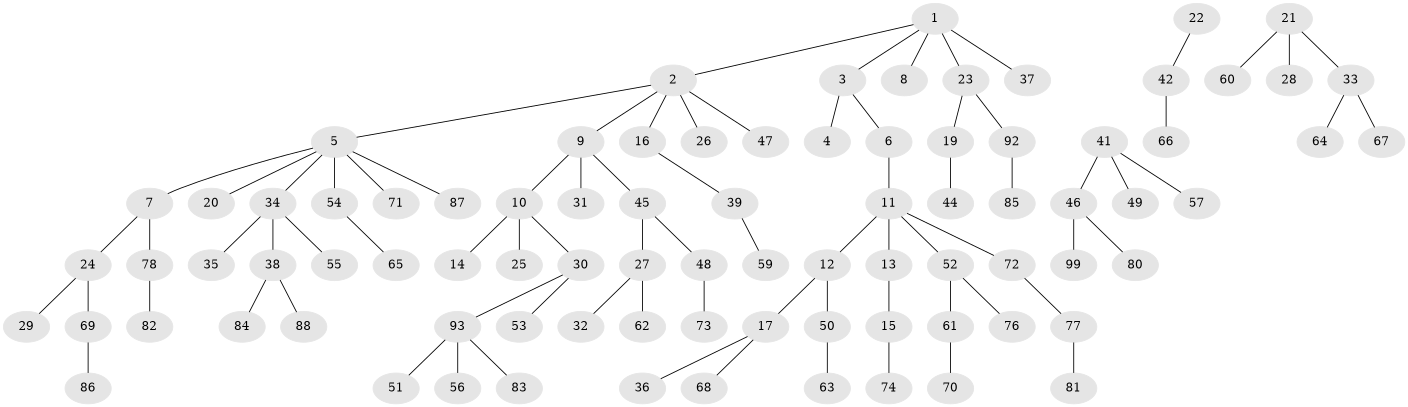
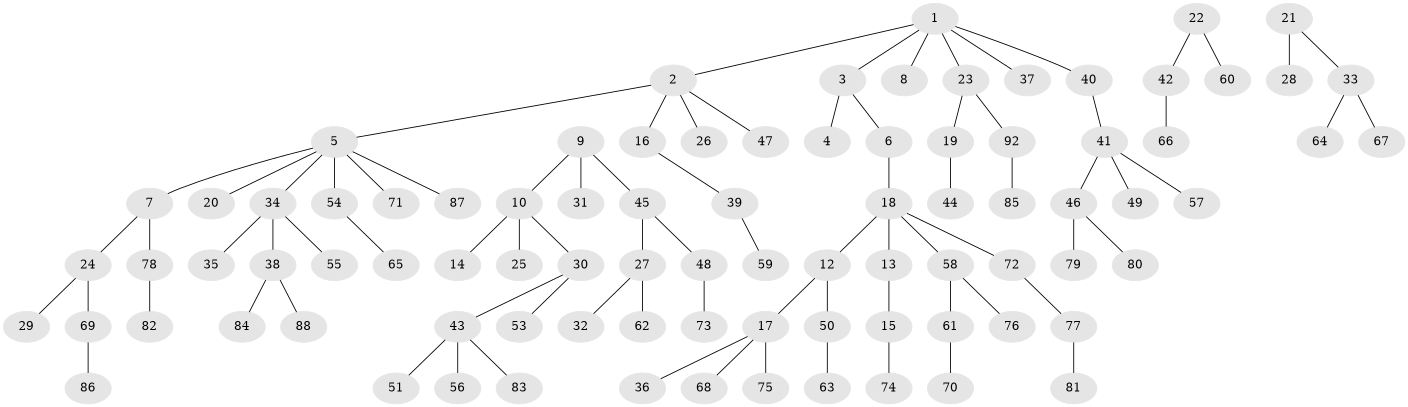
edge "21" -- "60": now "22" -- "60"
node "40": added
edge "2" -- "9": removed
node "11": label "11" -> "18"
node "52": label "52" -> "58"
node "99": label "99" -> "79"
node "93": label "93" -> "43"
node "75": added
